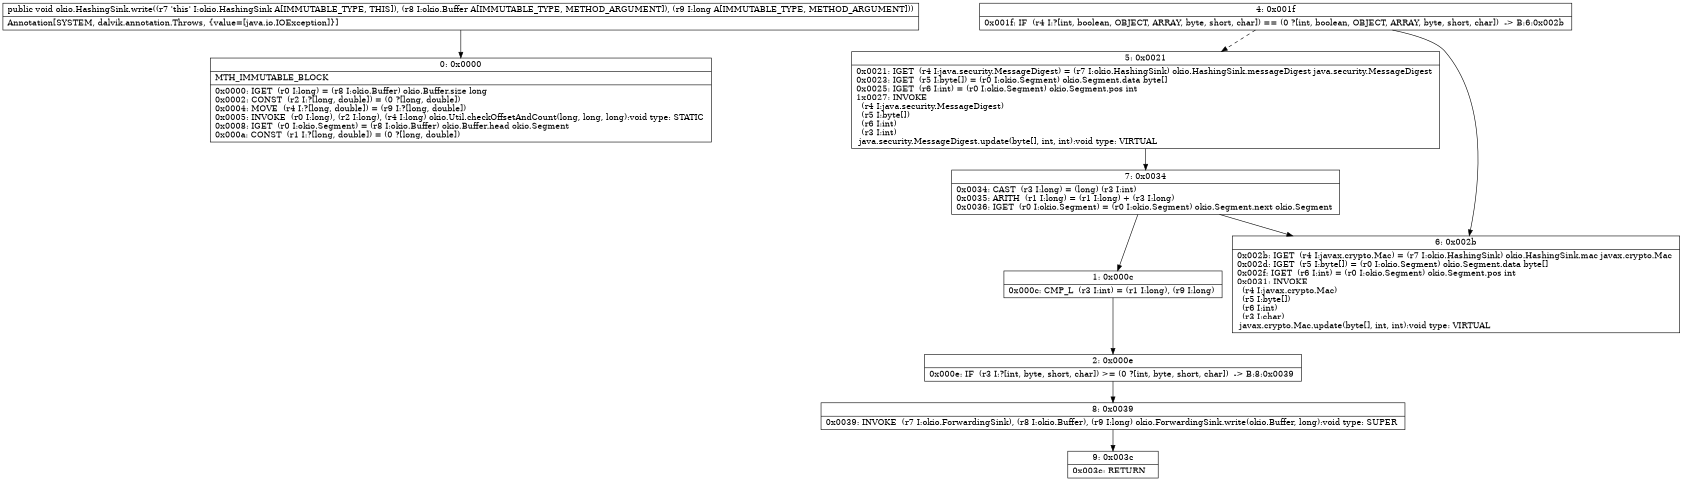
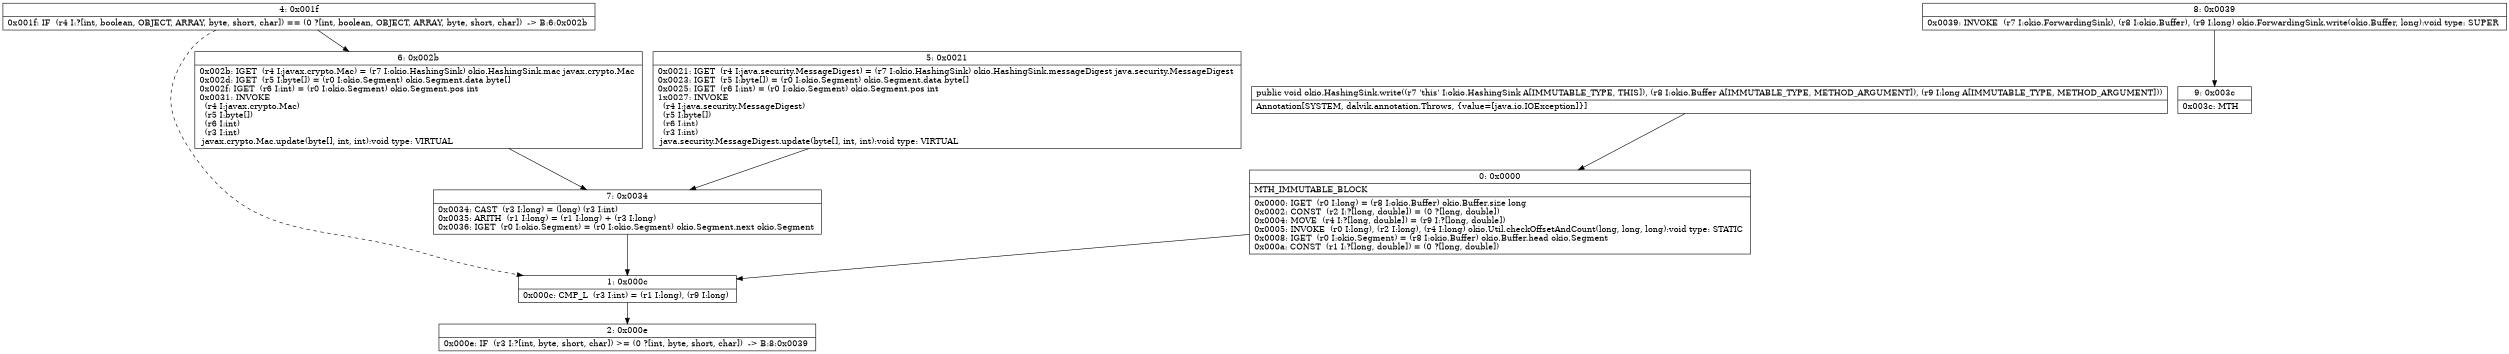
edge "4: 0x001f" -> "5: 0x0021": now "4: 0x001f" -> "1: 0x000c"
edge "7: 0x0034" -> "6: 0x002b": reversed
edge "0: 0x0000" -> "1: 0x000c": added
node "6: 0x002b": text "(r3 I:char)" -> "(r3 I:int)"
edge "2: 0x000e" -> "8: 0x0039": removed
node "9: 0x003c": text "0x003c: RETURN" -> "0x003c: MTH"
